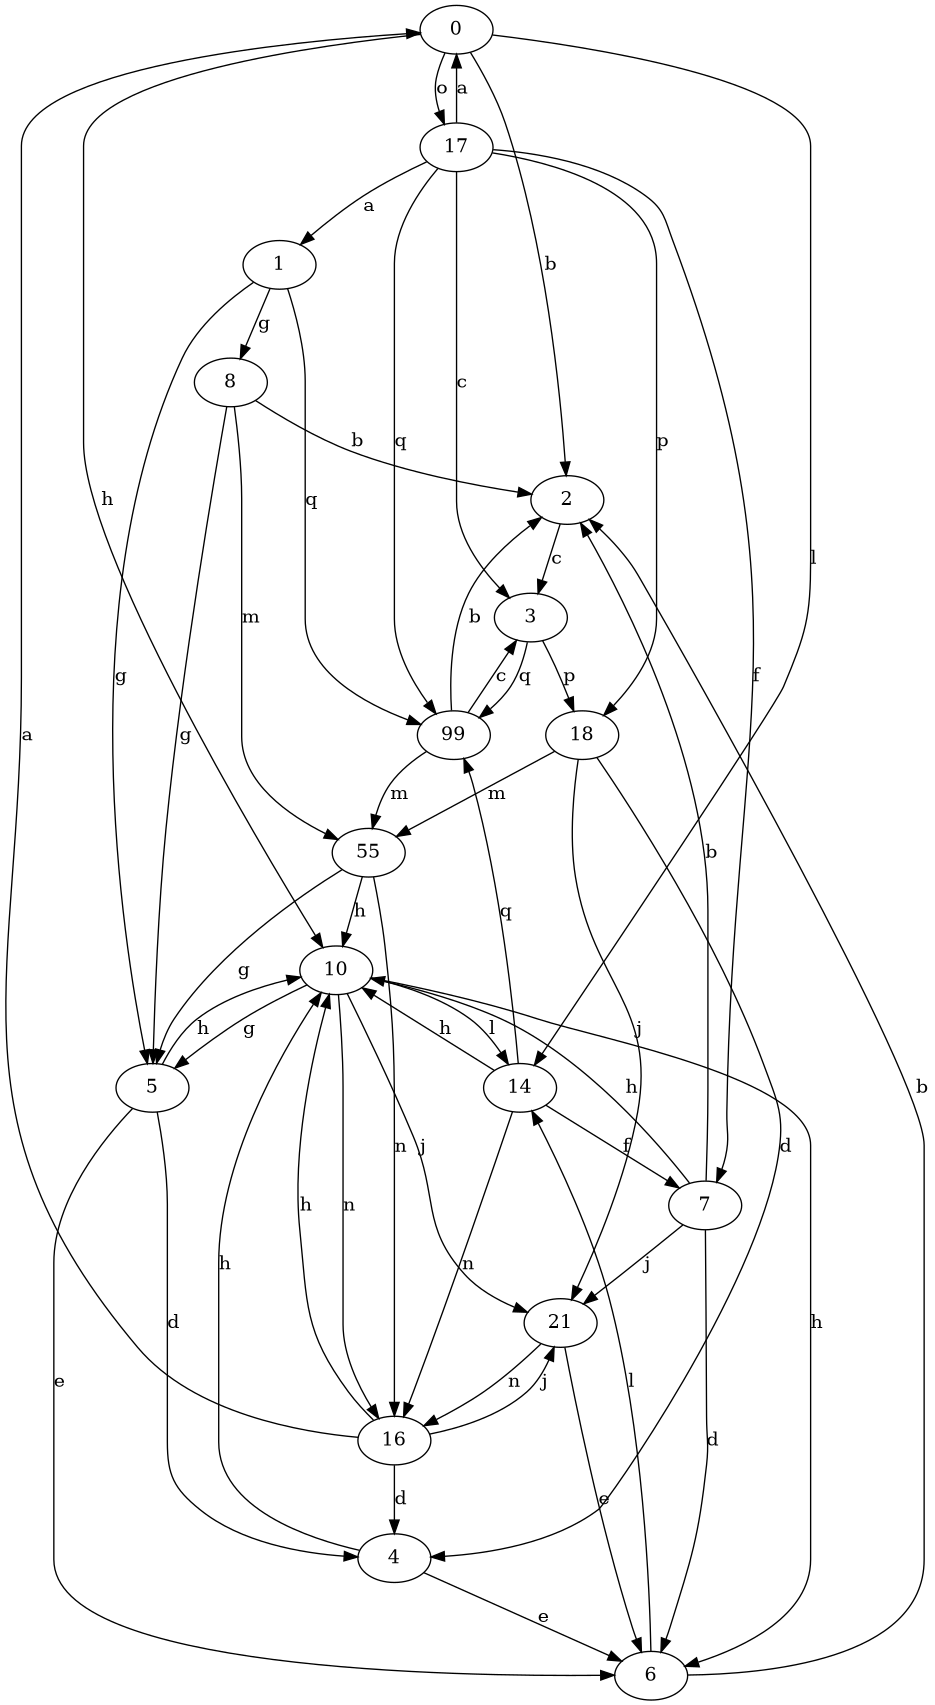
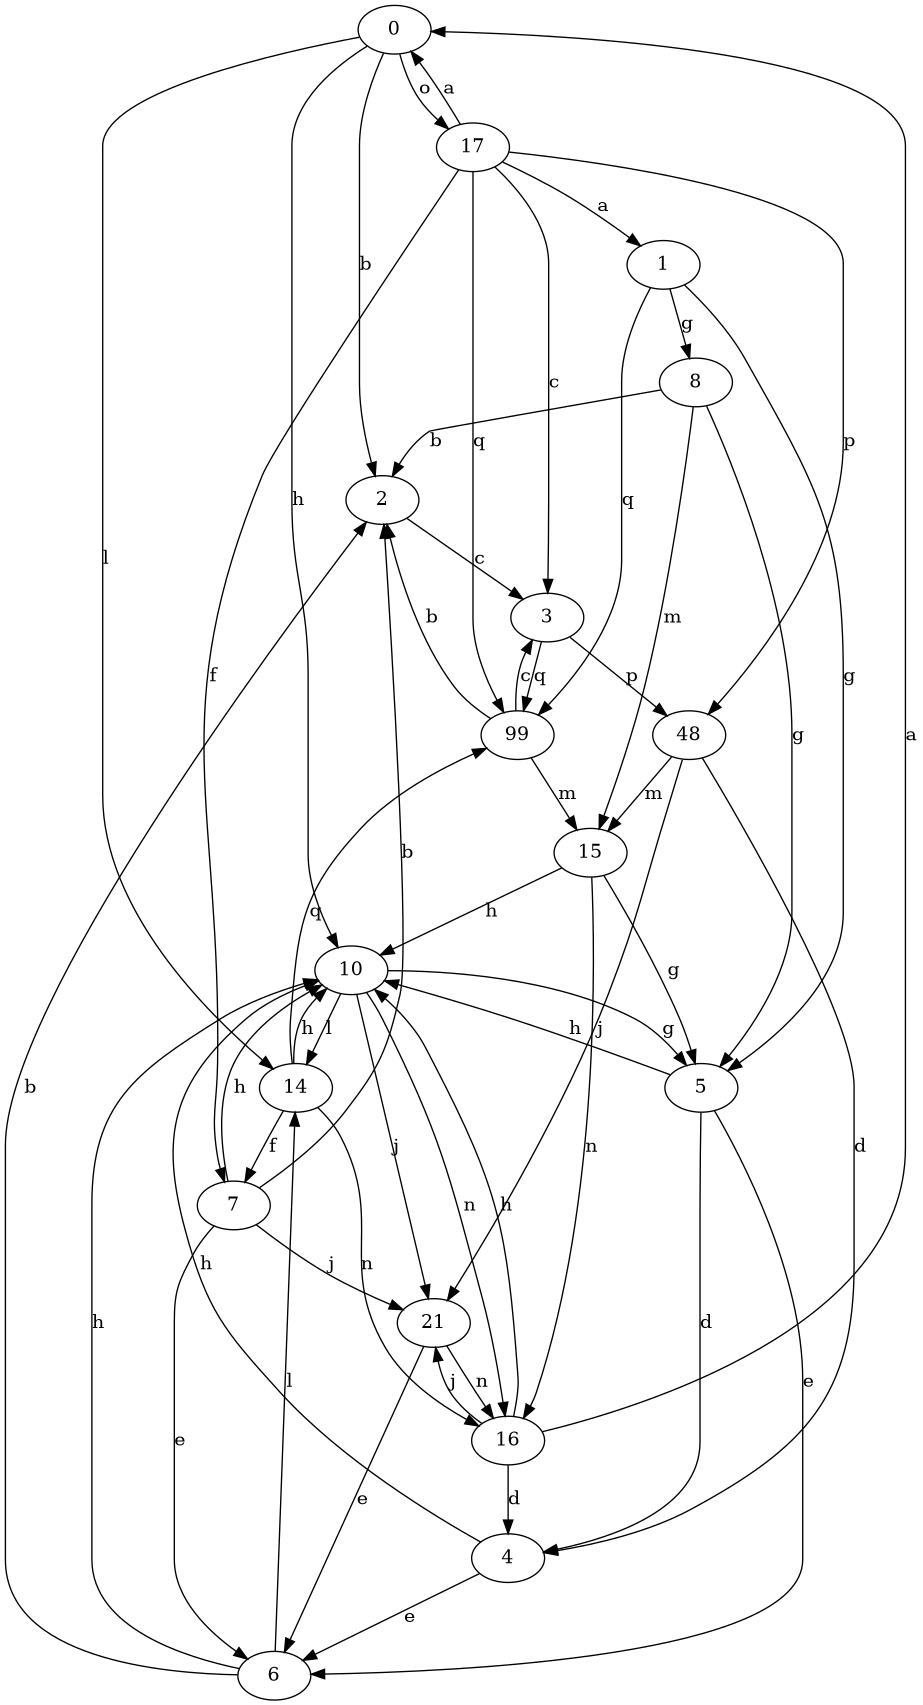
node "18": label "18" -> "48"
node "55": label "55" -> "15"
edge "10" -> "6": reversed
edge "7" -> "6": label "d" -> "e"
